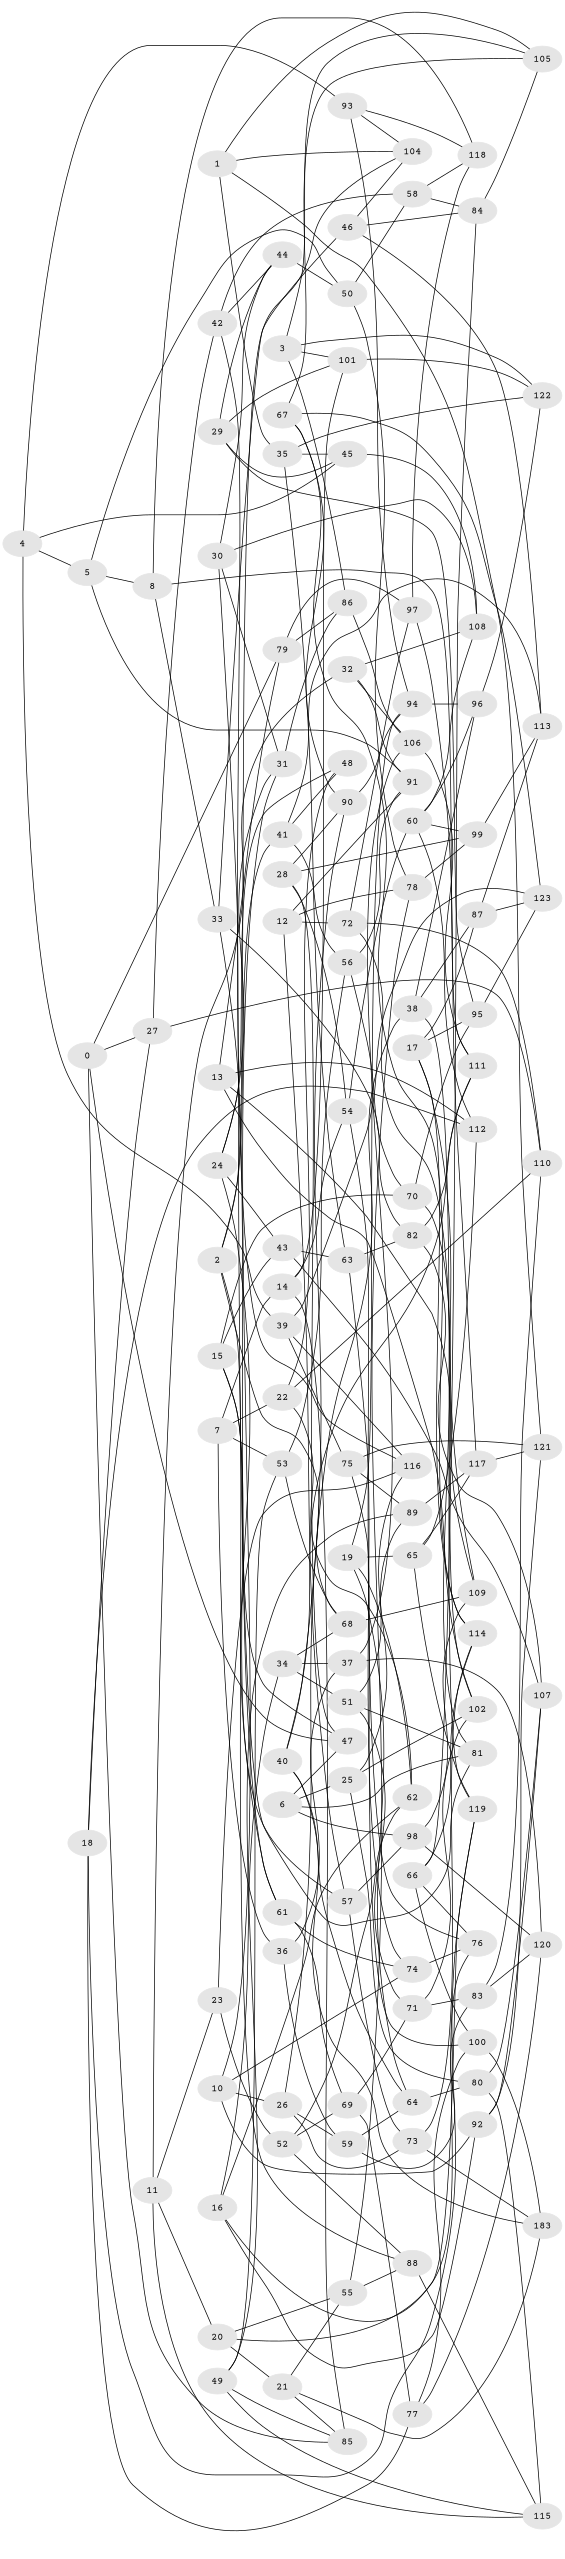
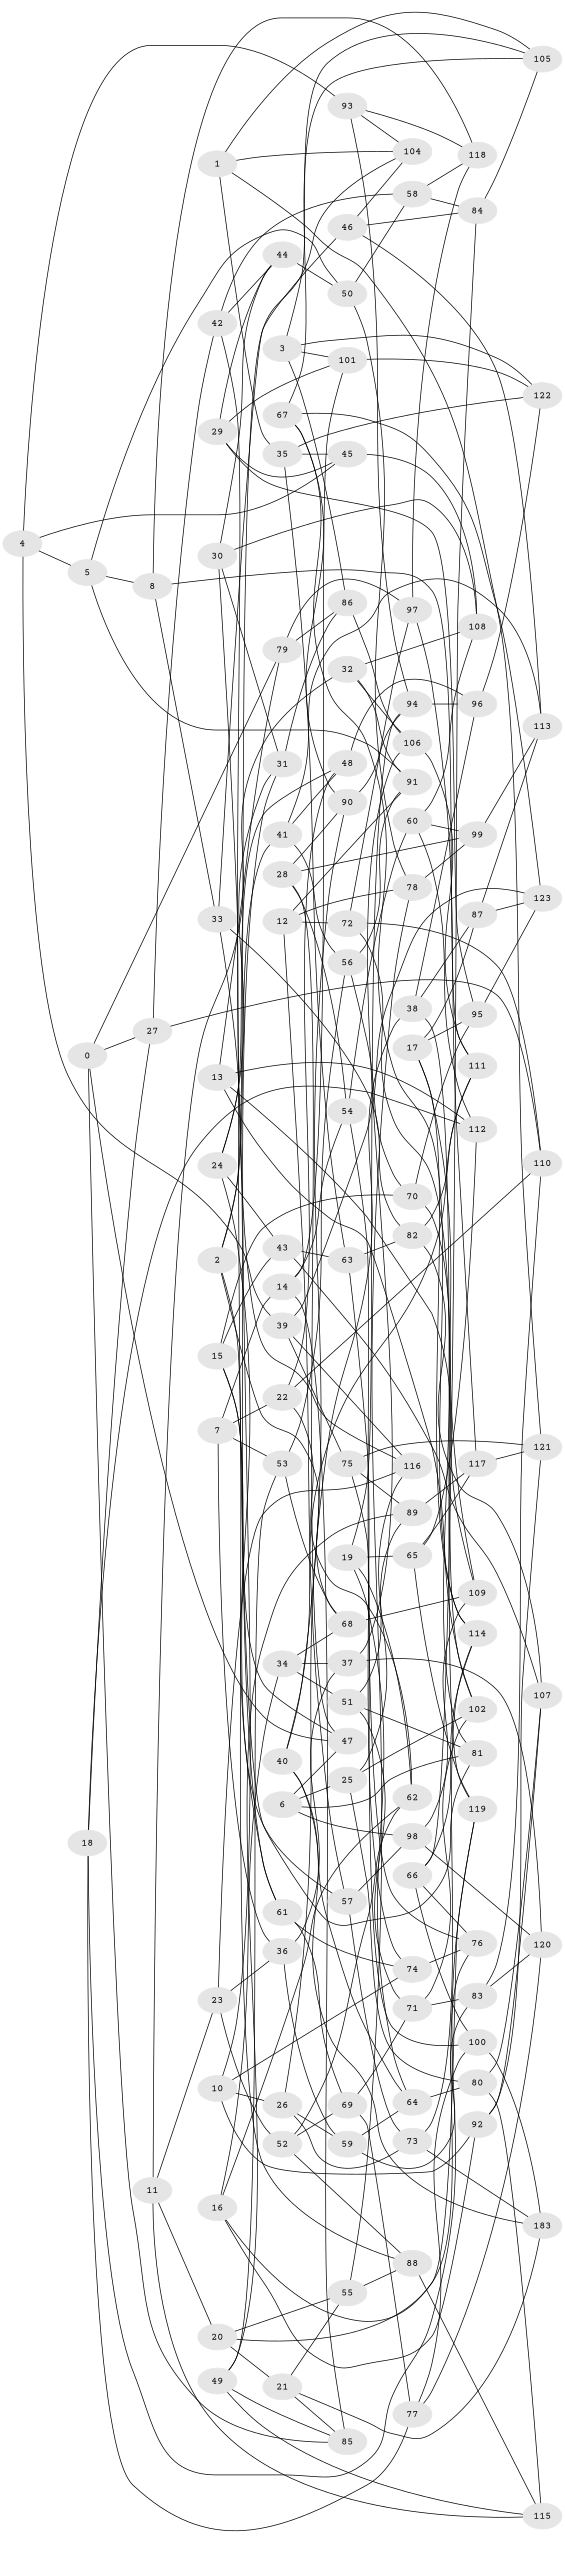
edge "96" -- "60": now "96" -- "48"
edge "36" -- "23": added
